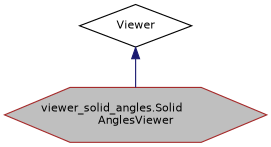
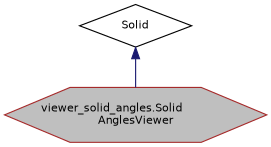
node "Viewer": label "Viewer" -> "Solid"
